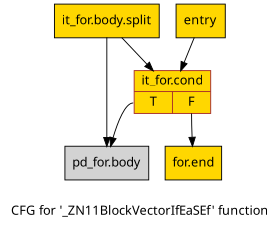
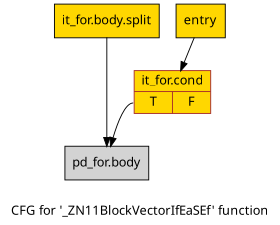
edge "it_for.body.split" -> "it_for.cond": removed
node "for.end": removed
